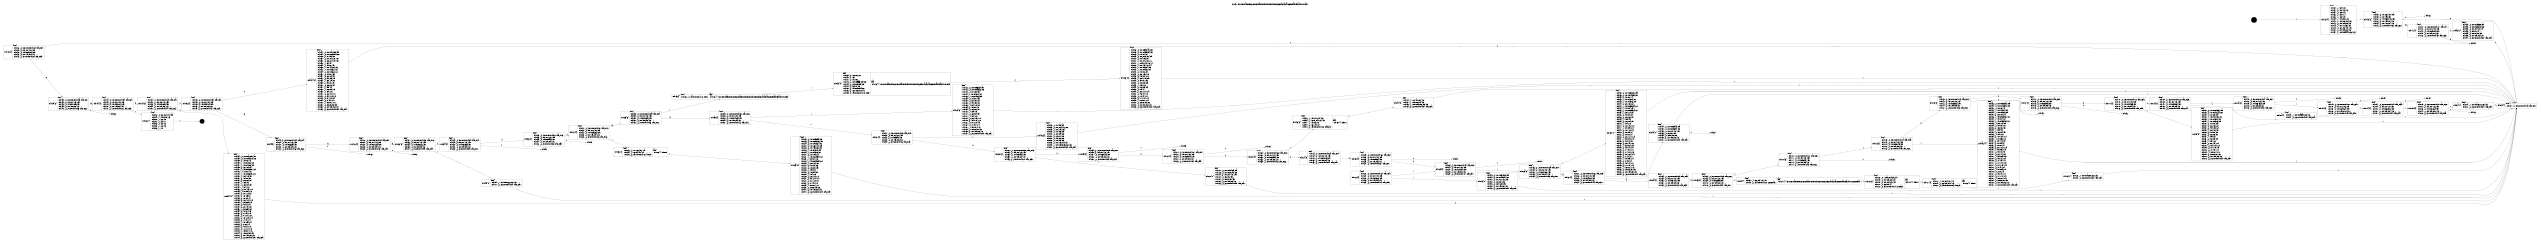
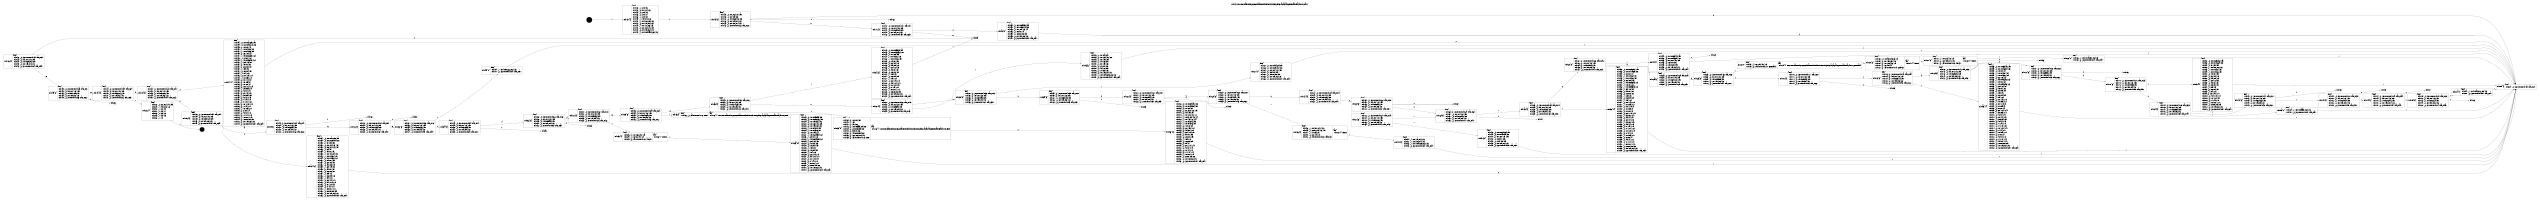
edge "0x401843 [83]" -> "0x4020d7 [5]": now "0x401843 [83]" -> "0x4020c9"
